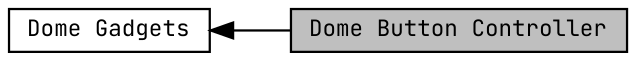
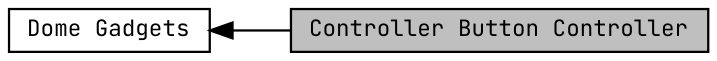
node "Dome Button Controller": label "Dome Button Controller" -> "Controller Button Controller"
